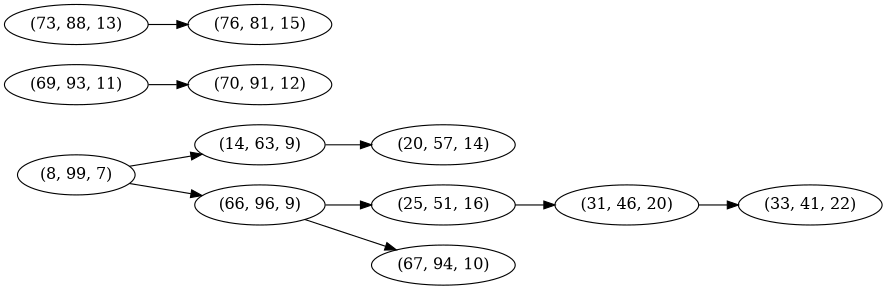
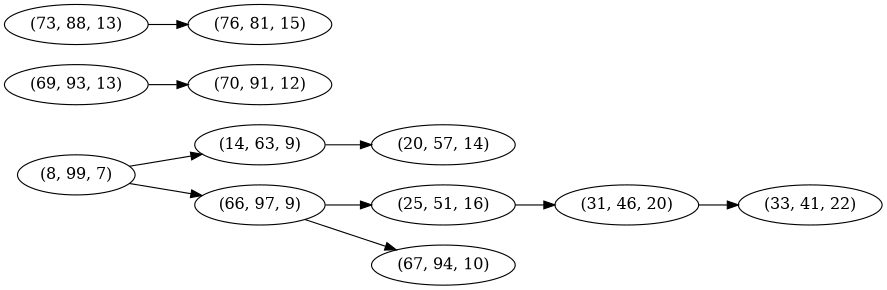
node "(69, 93, 11)": label "(69, 93, 11)" -> "(69, 93, 13)"
node "(66, 96, 9)": label "(66, 96, 9)" -> "(66, 97, 9)"
